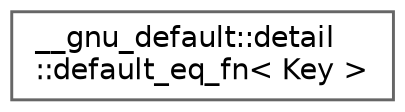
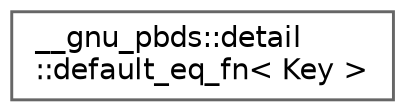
node "__gnu_default::detail ::default_eq_fn< Key >": label "__gnu_default::detail ::default_eq_fn< Key >" -> "__gnu_pbds::detail ::default_eq_fn< Key >"
